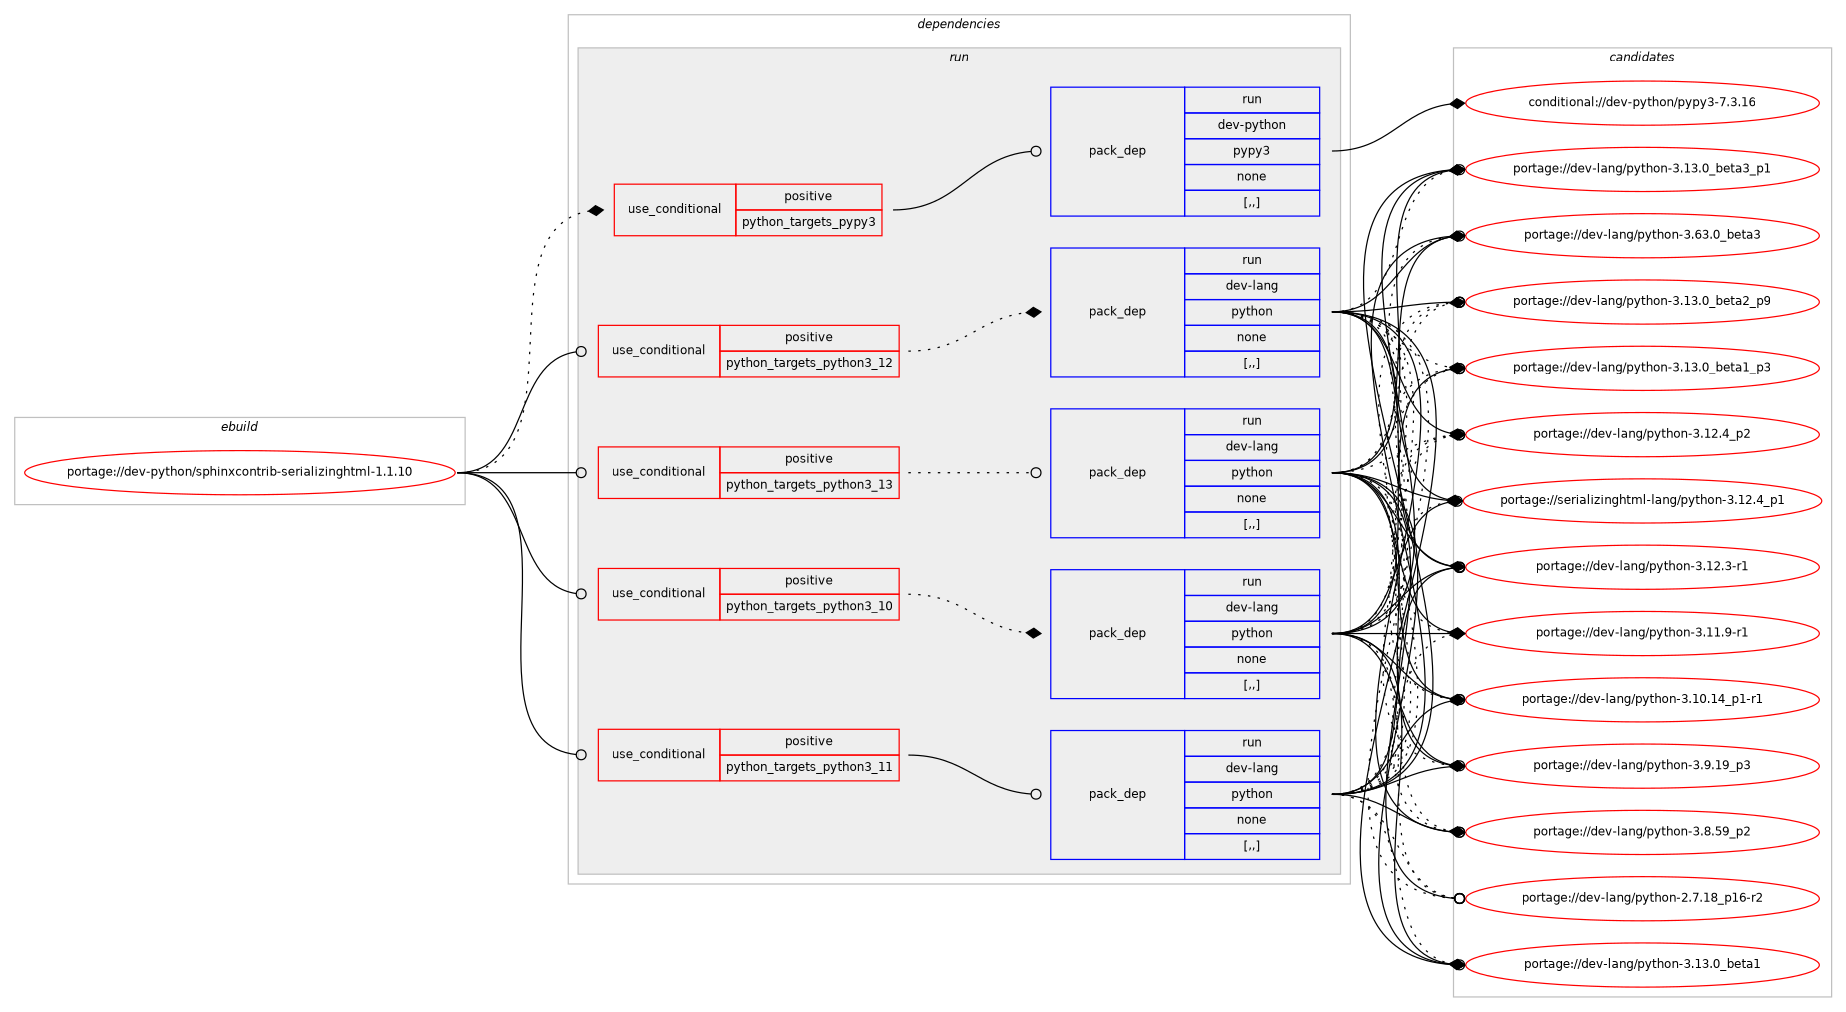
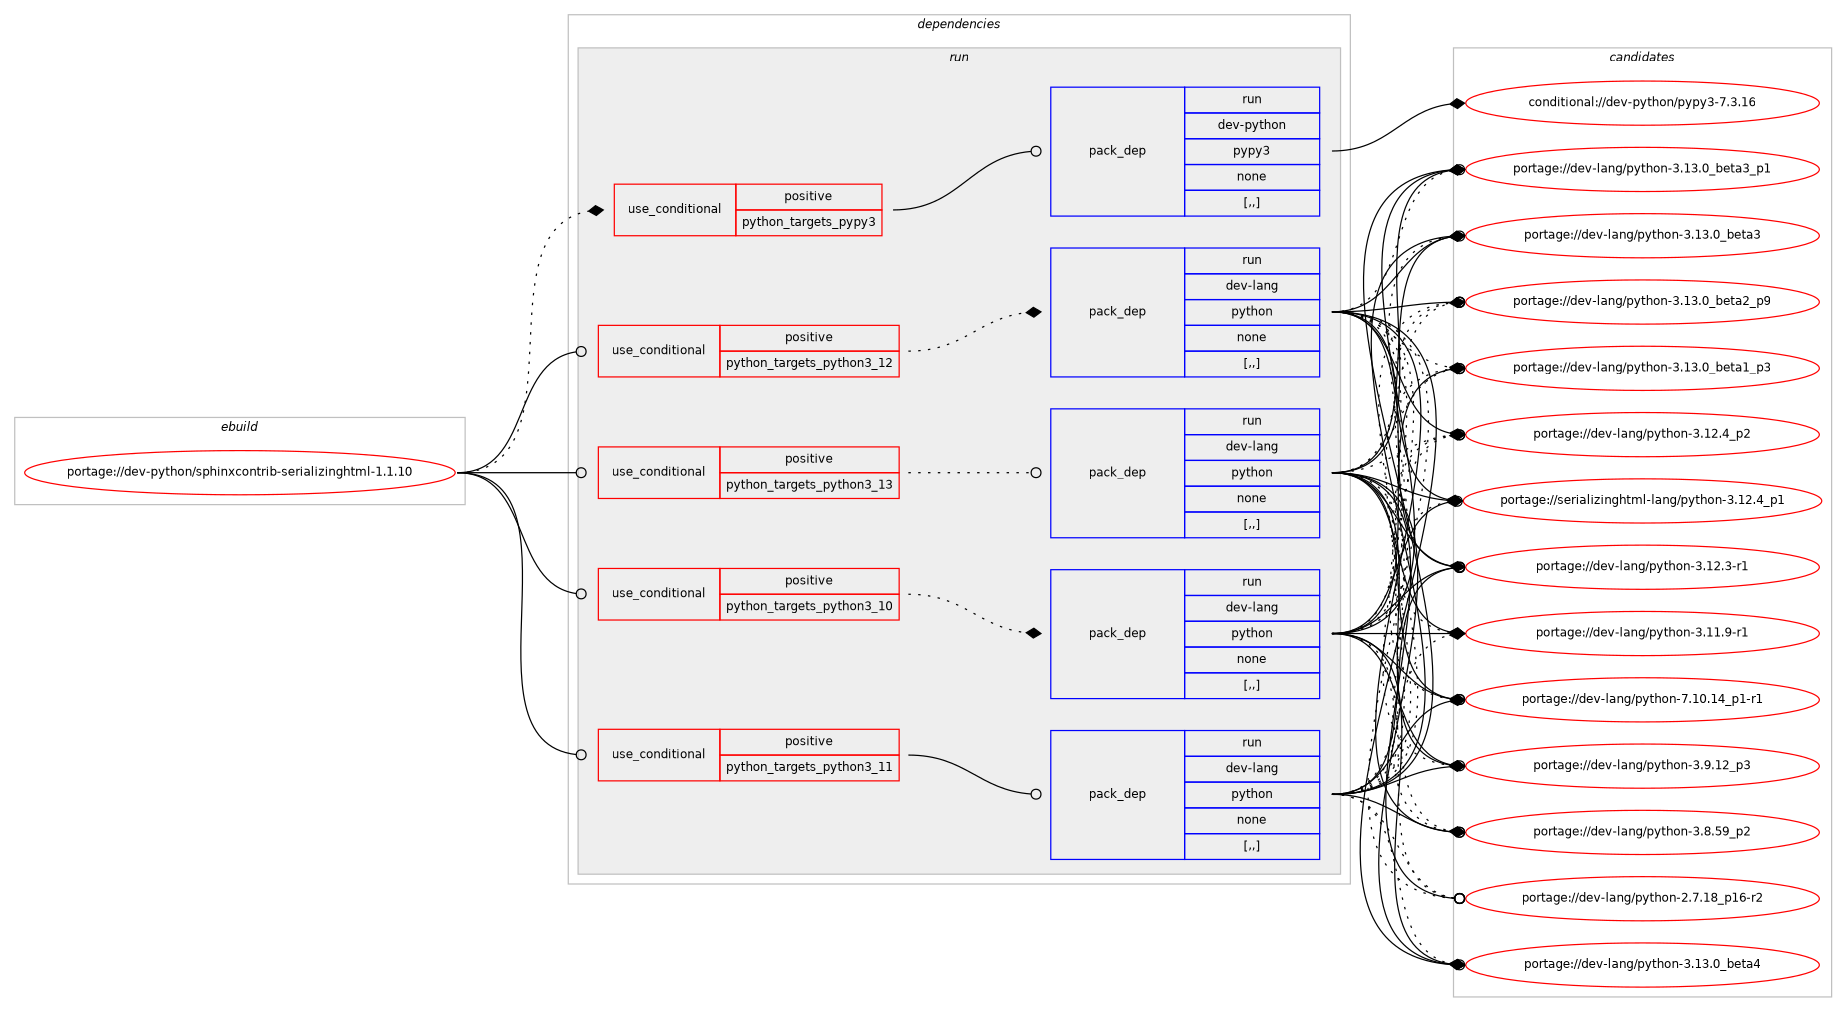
node "portage://dev-lang/python-3.63.0_beta3": label "portage://dev-lang/python-3.63.0_beta3" -> "portage://dev-lang/python-3.13.0_beta3"
node "portage://dev-lang/python-3.10.14_p1-r1": label "portage://dev-lang/python-3.10.14_p1-r1" -> "portage://dev-lang/python-7.10.14_p1-r1"
node "portage://dev-lang/python-3.9.19_p3": label "portage://dev-lang/python-3.9.19_p3" -> "portage://dev-lang/python-3.9.12_p3"
node "portage://dev-lang/python-3.13.0_beta1": label "portage://dev-lang/python-3.13.0_beta1" -> "portage://dev-lang/python-3.13.0_beta4"
